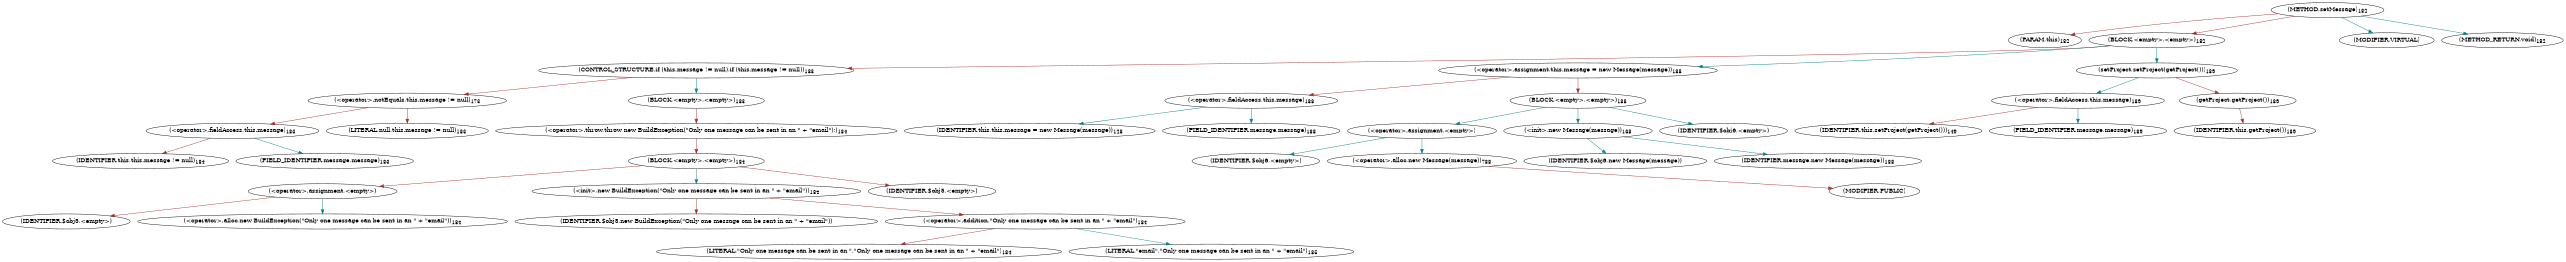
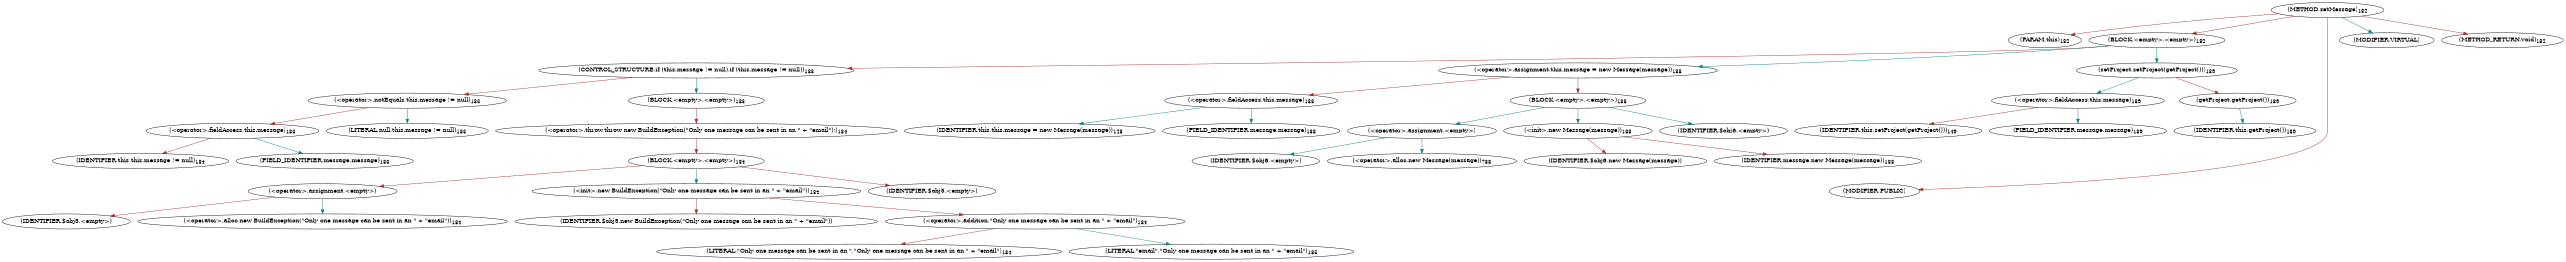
edge "(METHOD,setMessage)" -> "(METHOD_RETURN,void)": color teal -> brown
node "(<operator>.notEquals,this.message != null)": text "173" -> "183"
edge "(<operator>.notEquals,this.message != null)" -> "(LITERAL,null,this.message != null)": color brown -> teal
edge "(getProject,getProject())" -> "(IDENTIFIER,this,getProject())": color brown -> teal
edge "(<init>,new Message(message))" -> "(IDENTIFIER,$obj6,new Message(message))": color teal -> brown
edge "(<init>,new Message(message))" -> "(IDENTIFIER,message,new Message(message))": color teal -> brown
edge "(<operator>.alloc,new Message(message))" -> "(MODIFIER,PUBLIC)": now "(METHOD,setMessage)" -> "(MODIFIER,PUBLIC)"
